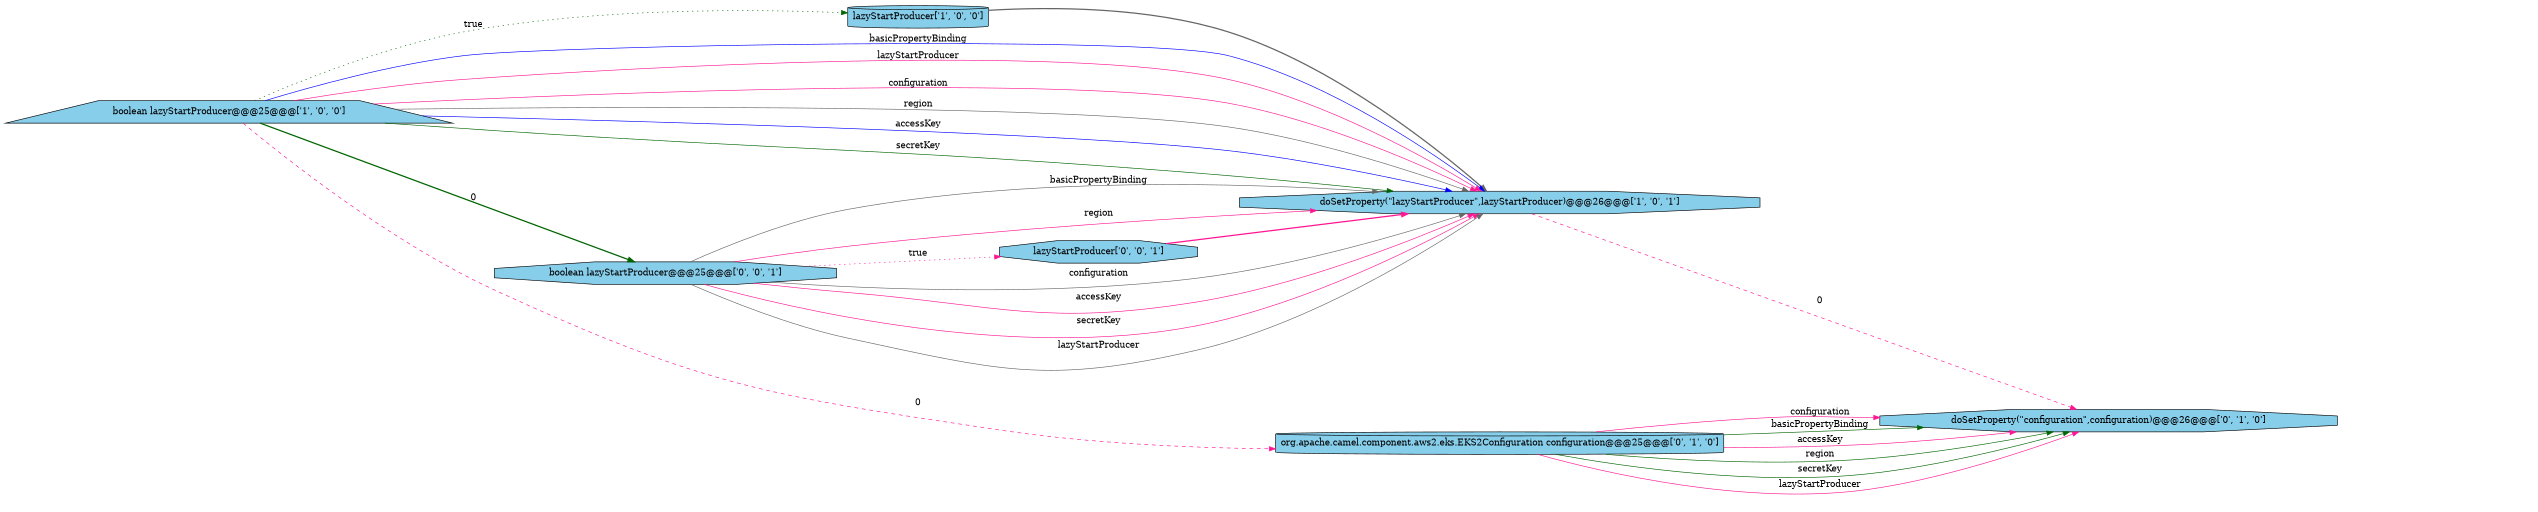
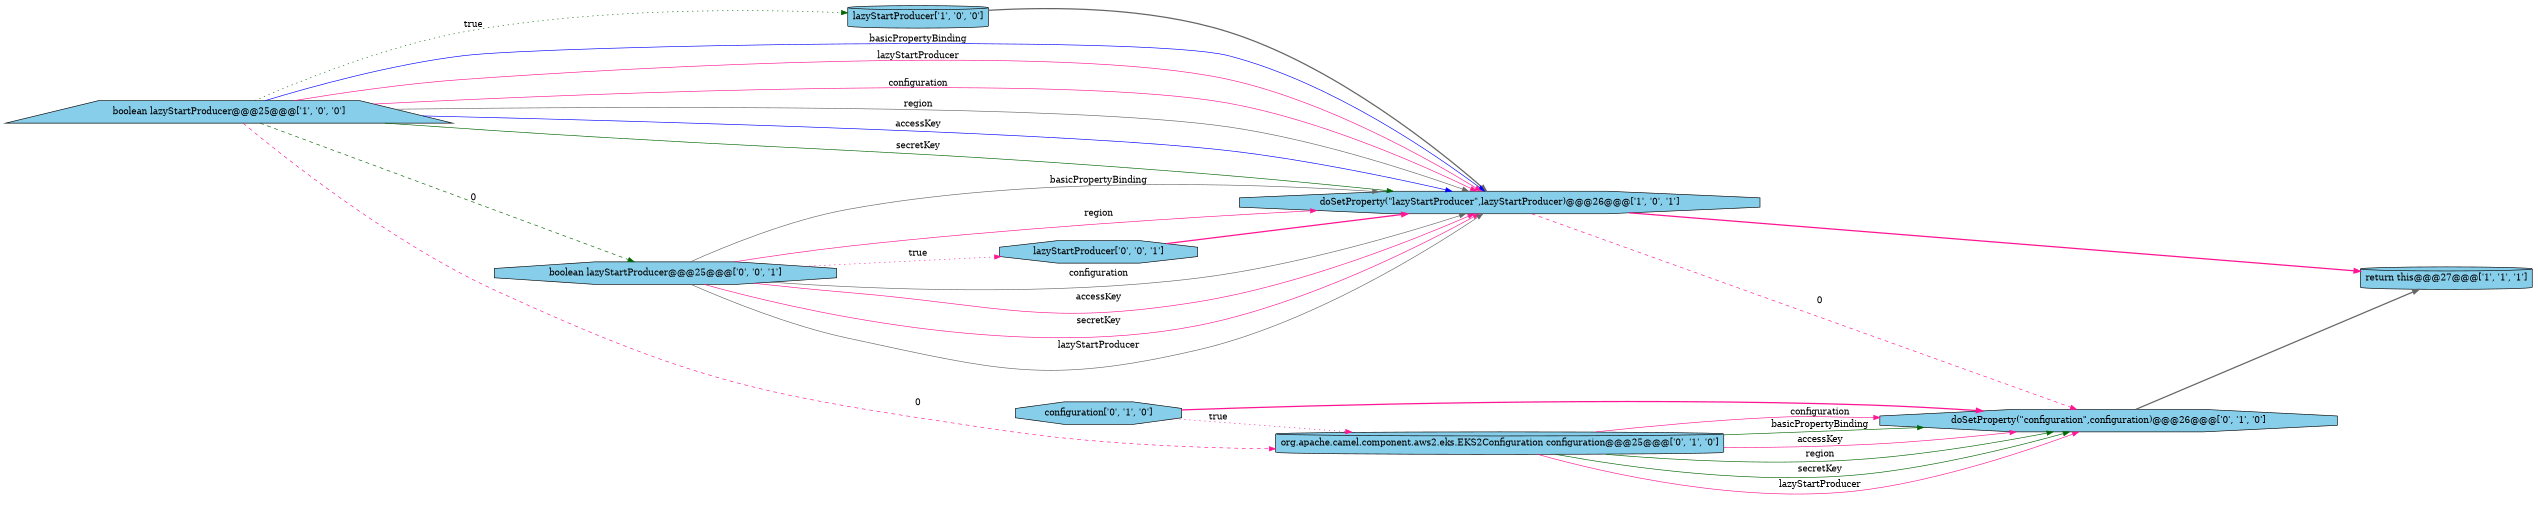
edge "boolean lazyStartProducer@@@25@@@['1', '0', '0']" -> "boolean lazyStartProducer@@@25@@@['0', '0', '1']": style bold -> dashed
node "return this@@@27@@@['1', '1', '1']": added
node "configuration['0', '1', '0']": added
